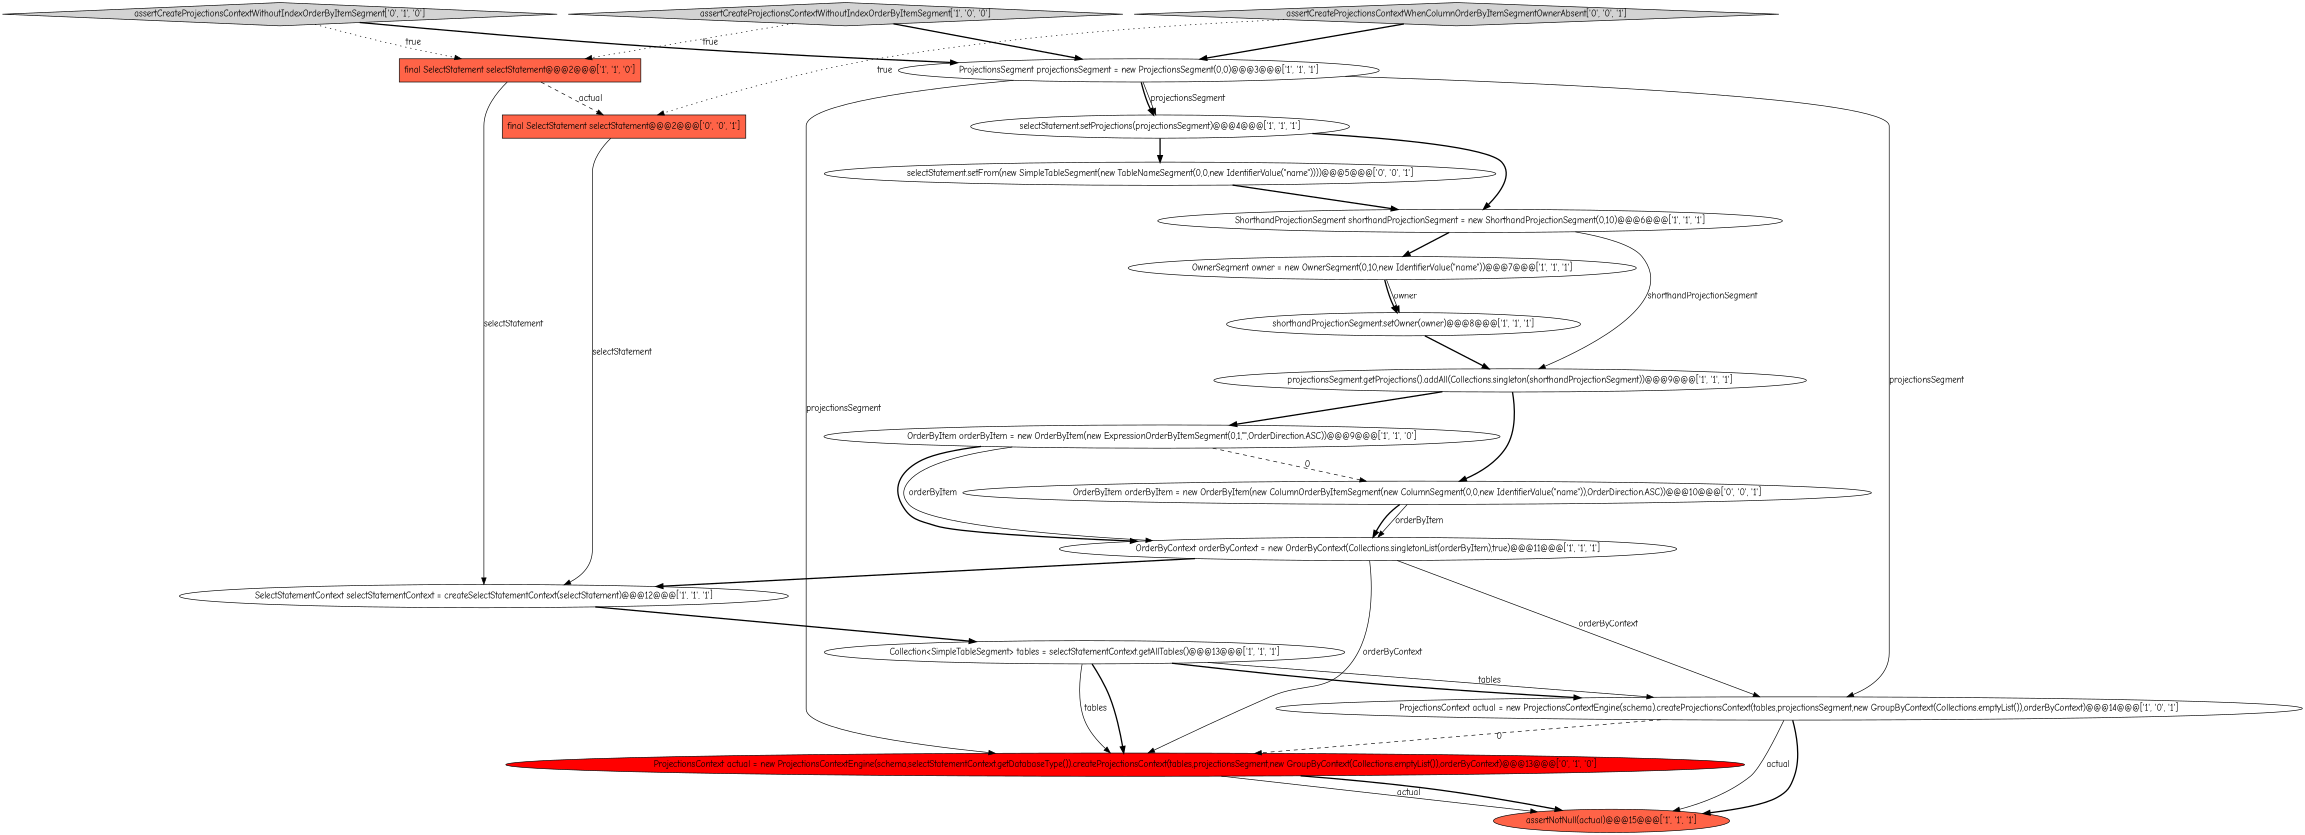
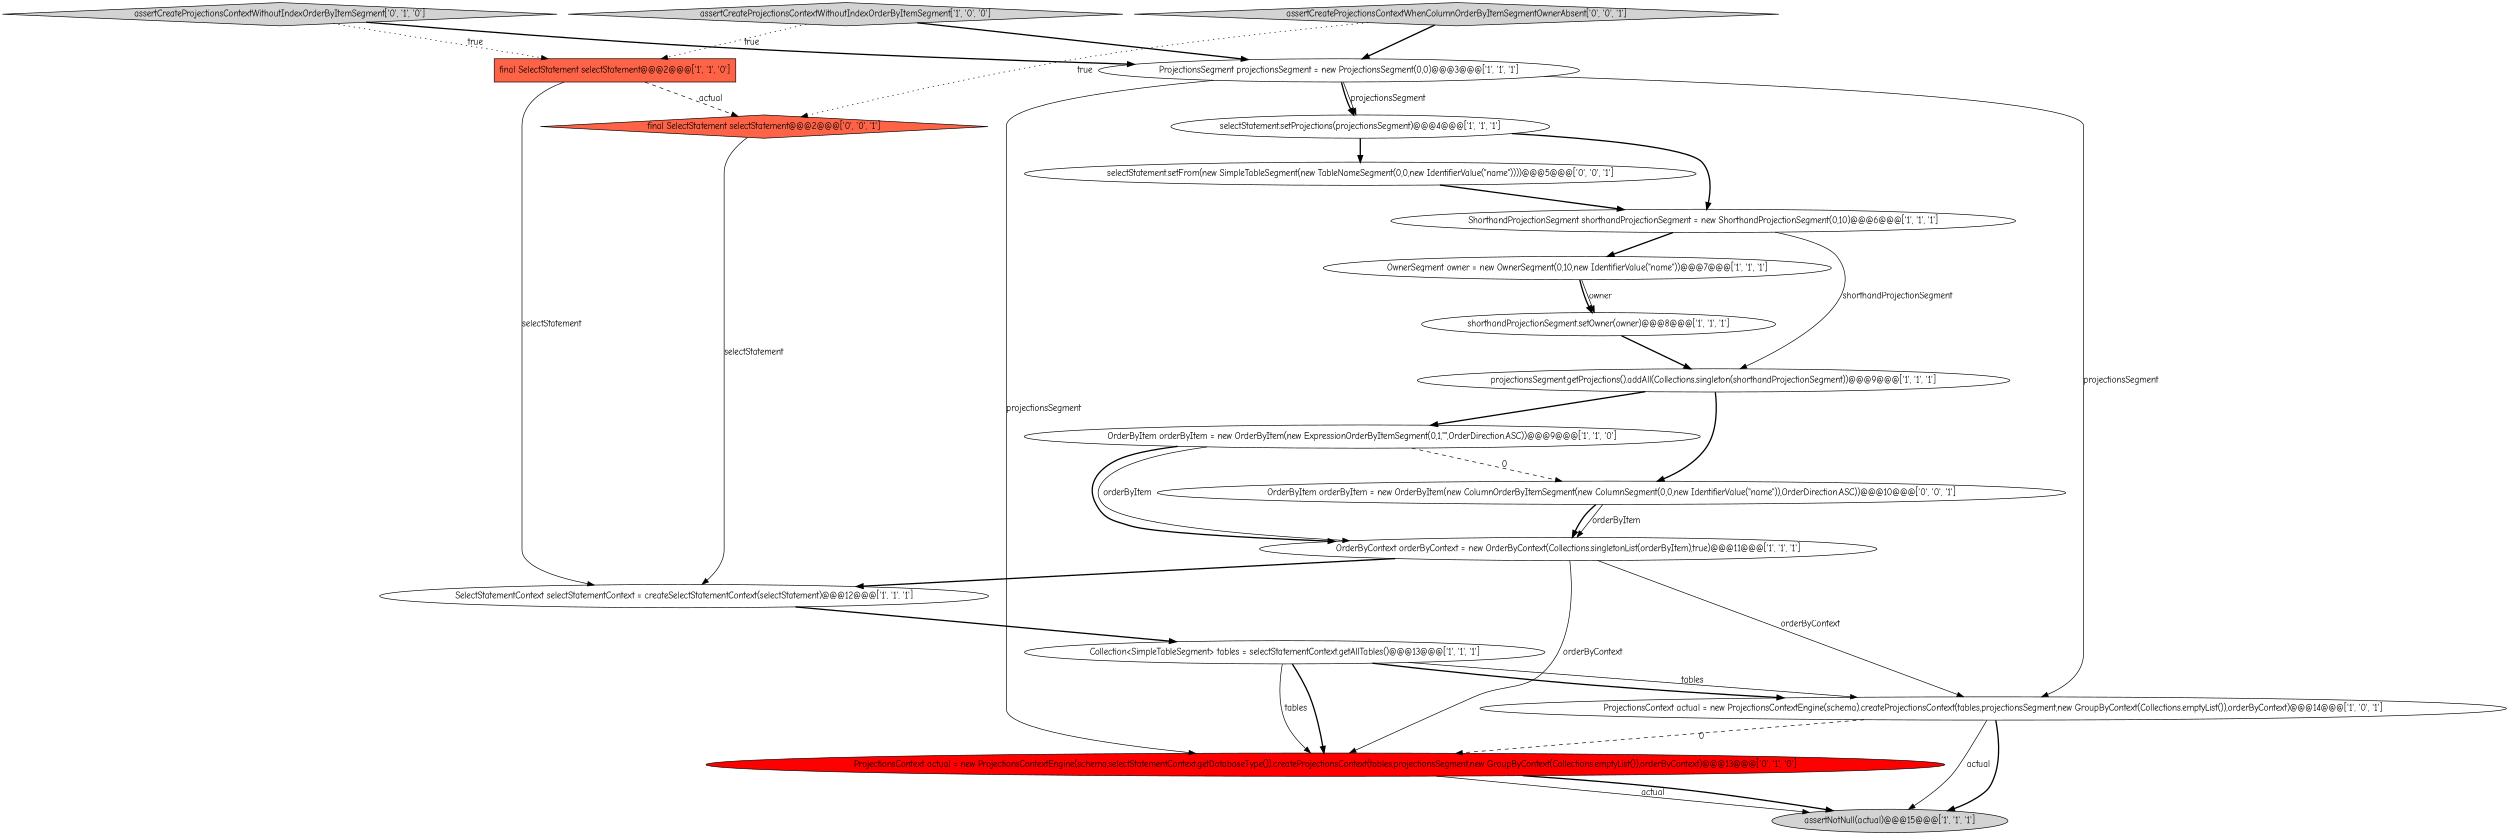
node "final SelectStatement selectStatement@@@2@@@['0', '0', '1']": shape box -> diamond
node "assertNotNull(actual)@@@15@@@['1', '1', '1']": fillcolor tomato -> lightgray
